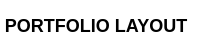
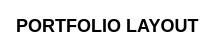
node "PORTFOLIO LAYOUT": moved (96, 27) -> (108, 27)
